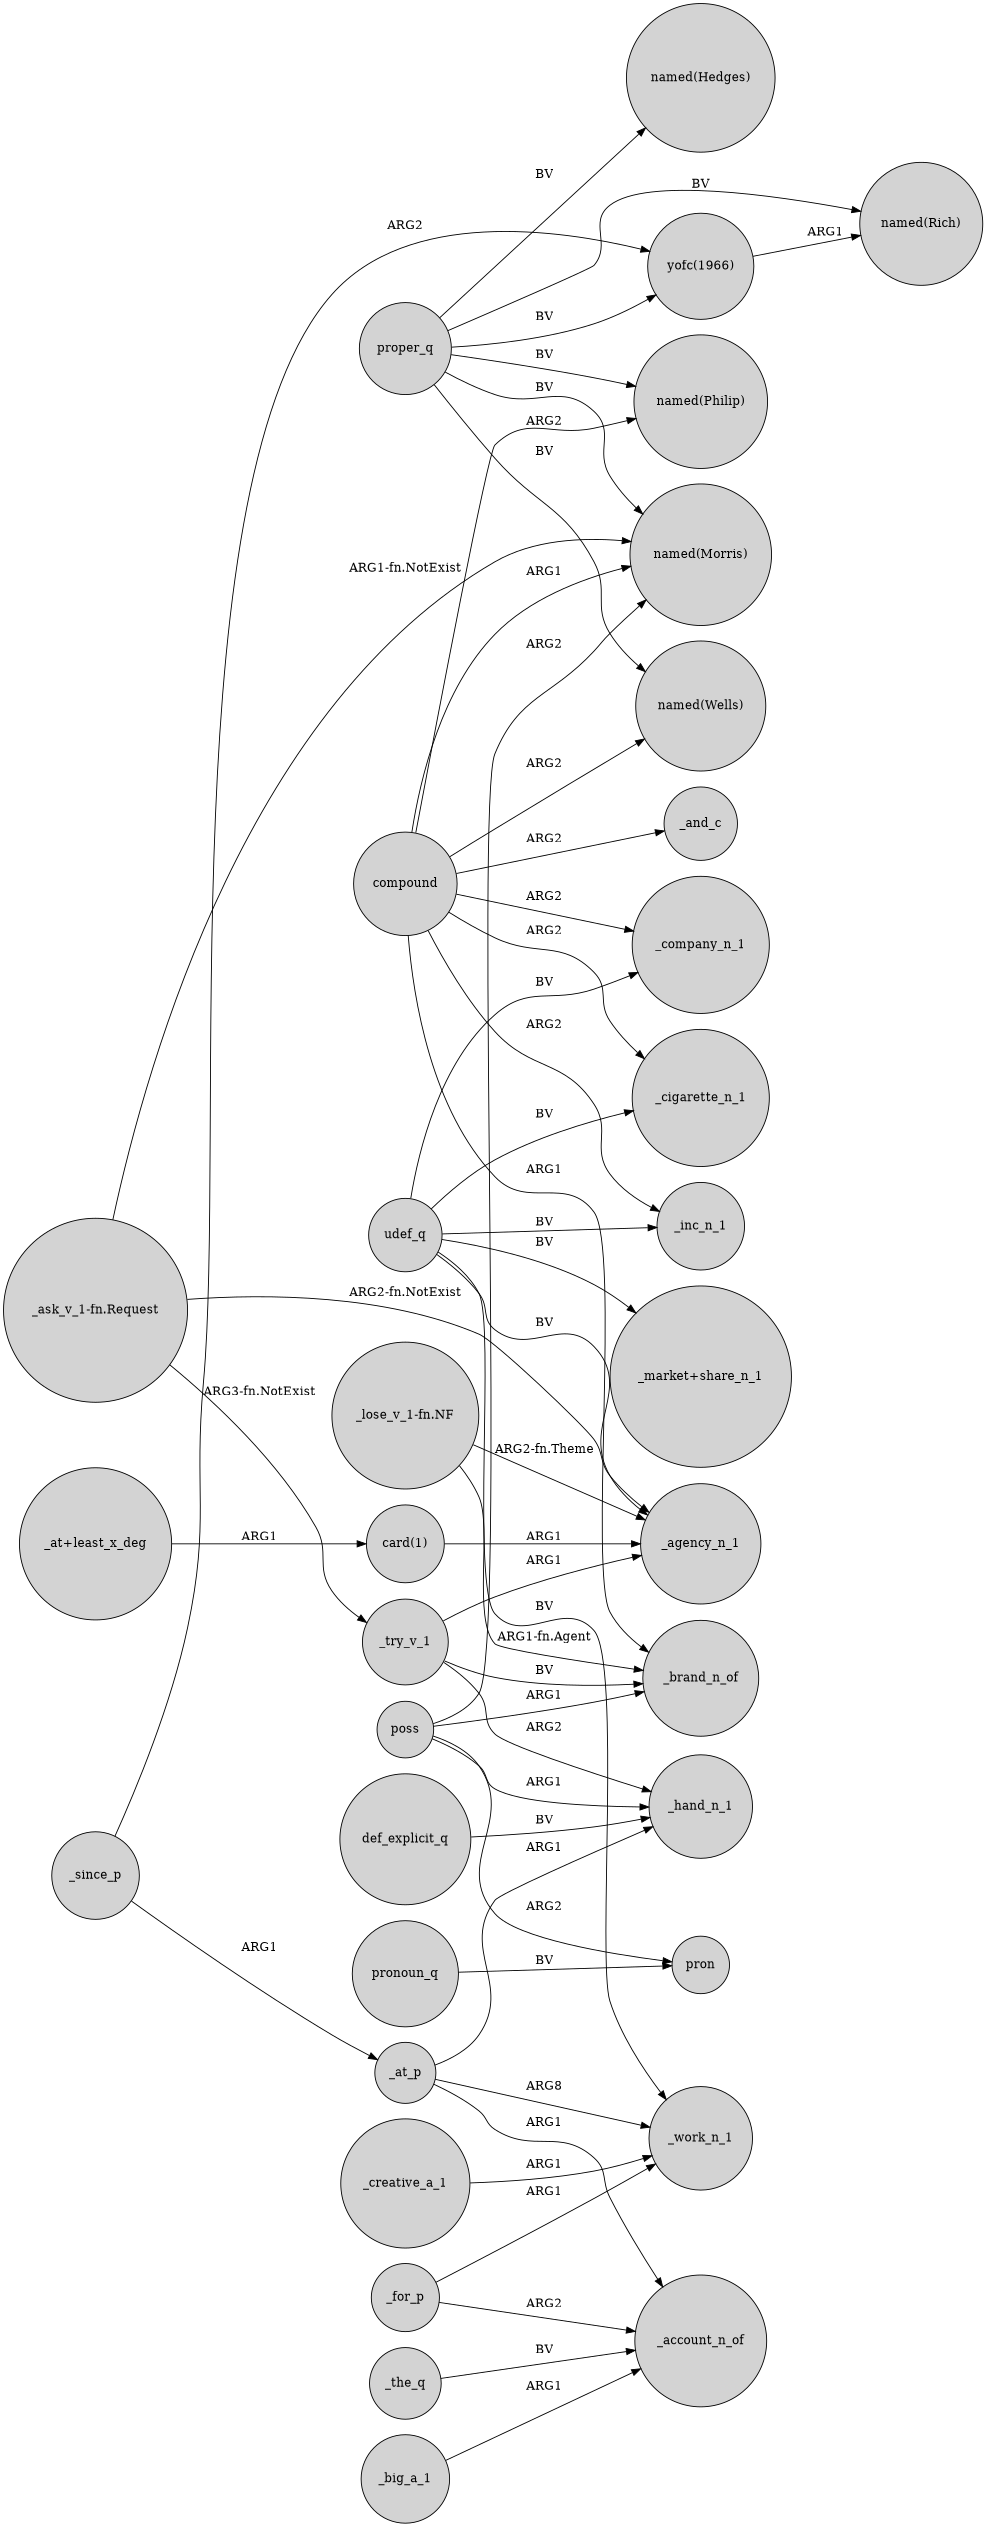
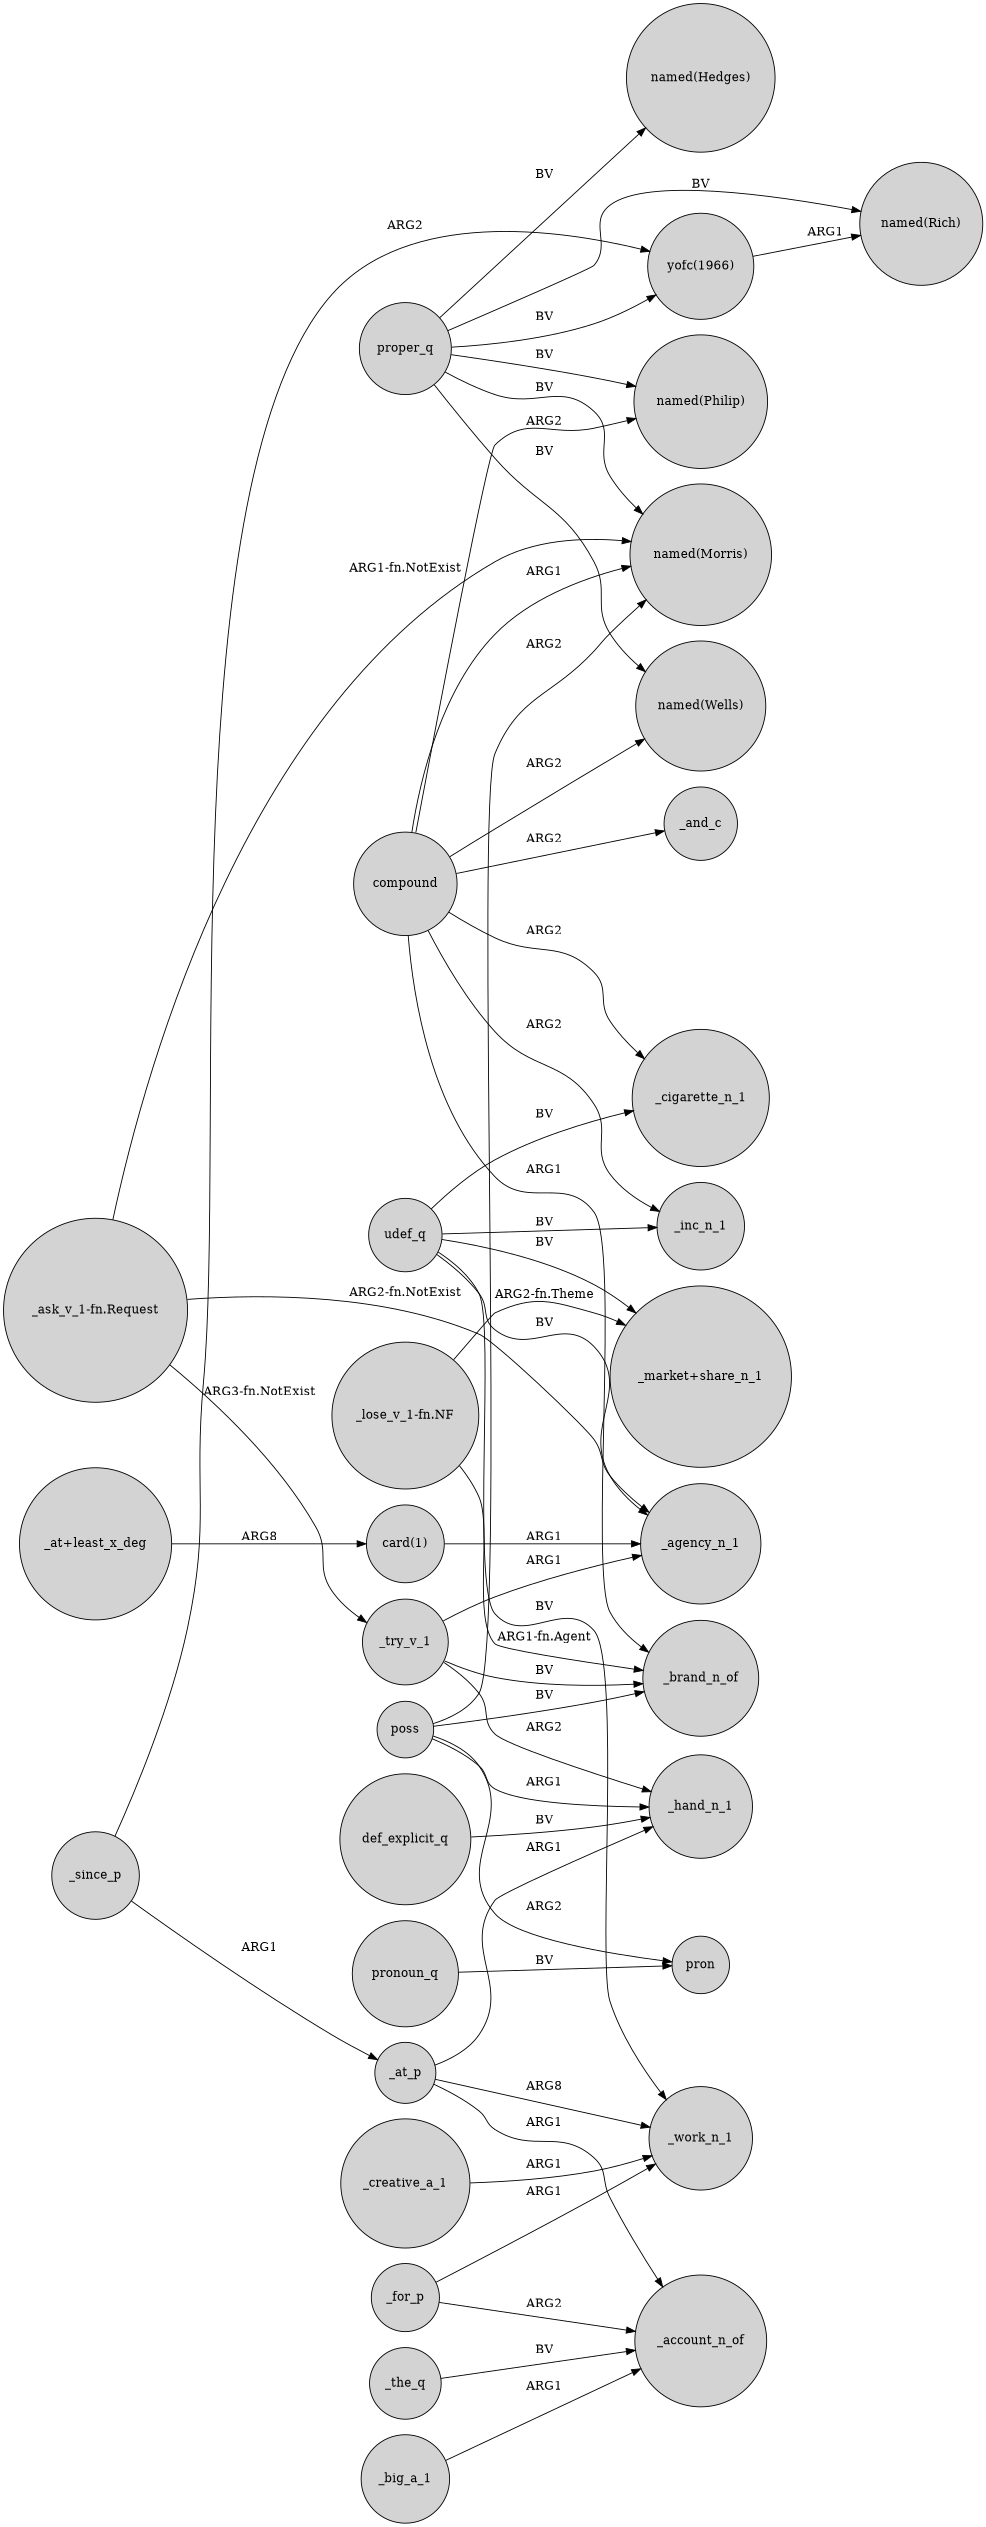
node "_company_n_1": removed
edge "_lose_v_1-fn.NF" -> "_agency_n_1": now "_lose_v_1-fn.NF" -> "_market+share_n_1"
edge "_at+least_x_deg" -> "card(1)": label "ARG1" -> "ARG8"
edge "poss" -> "_brand_n_of": label "ARG1" -> "BV"
